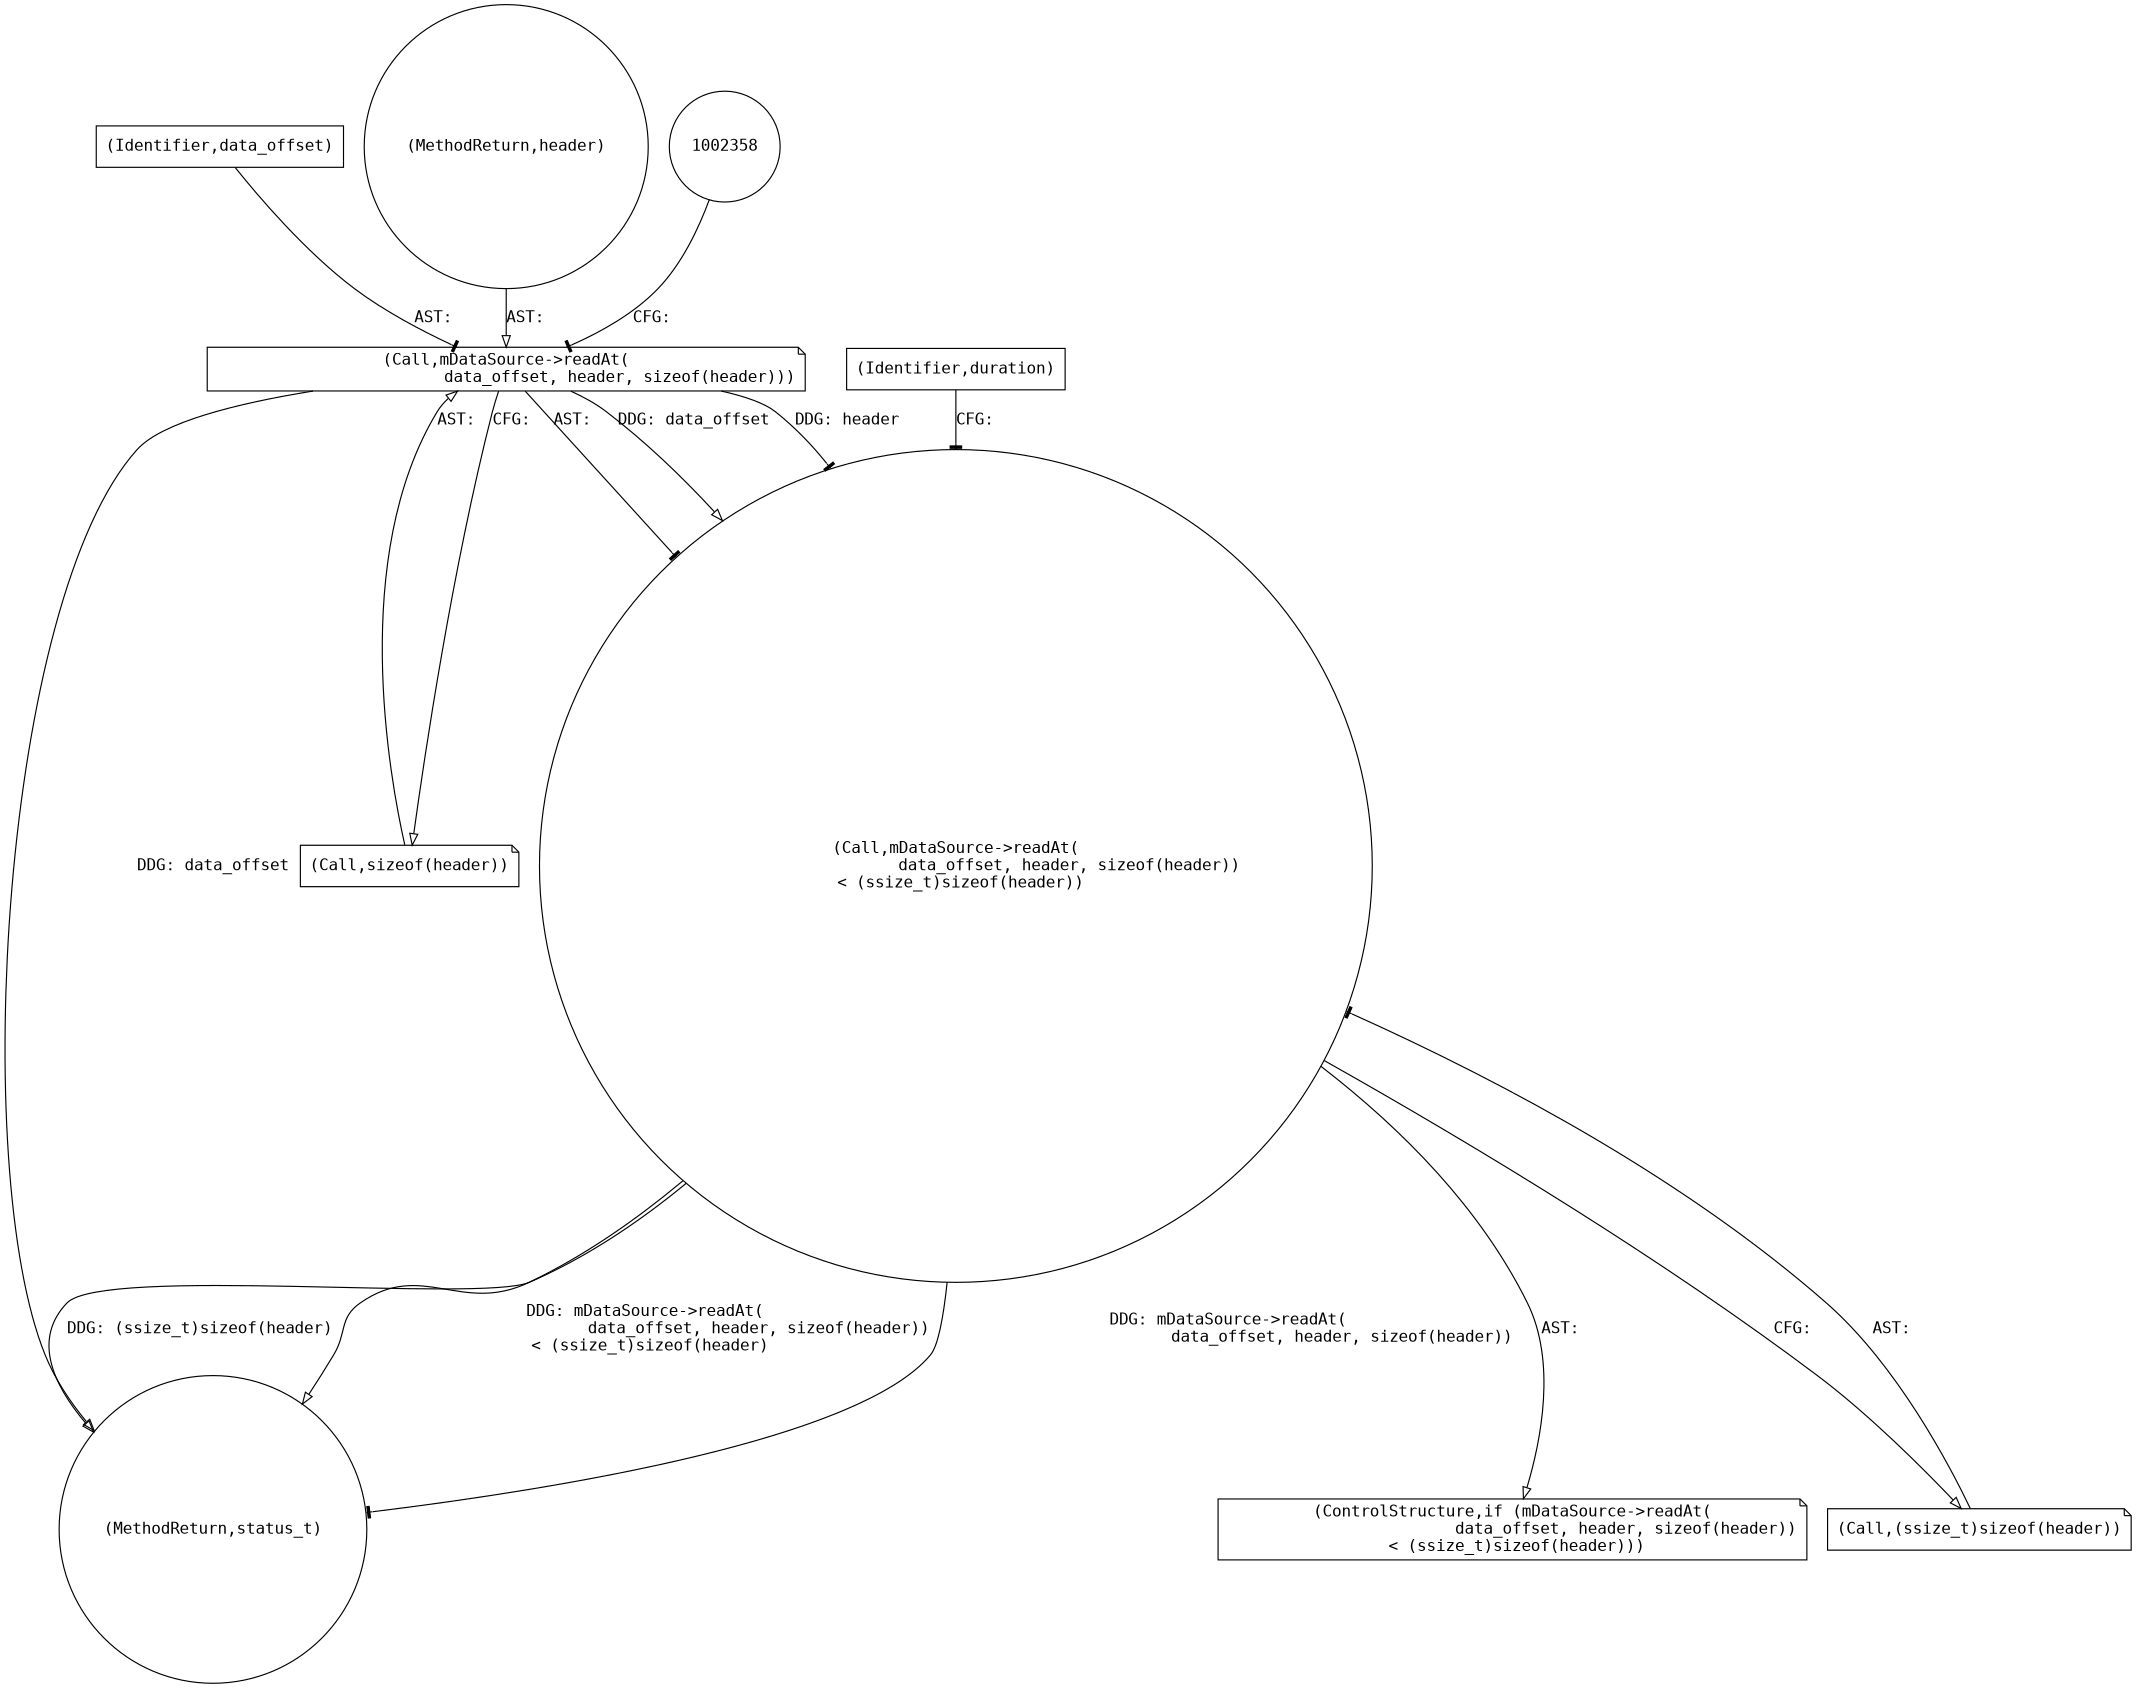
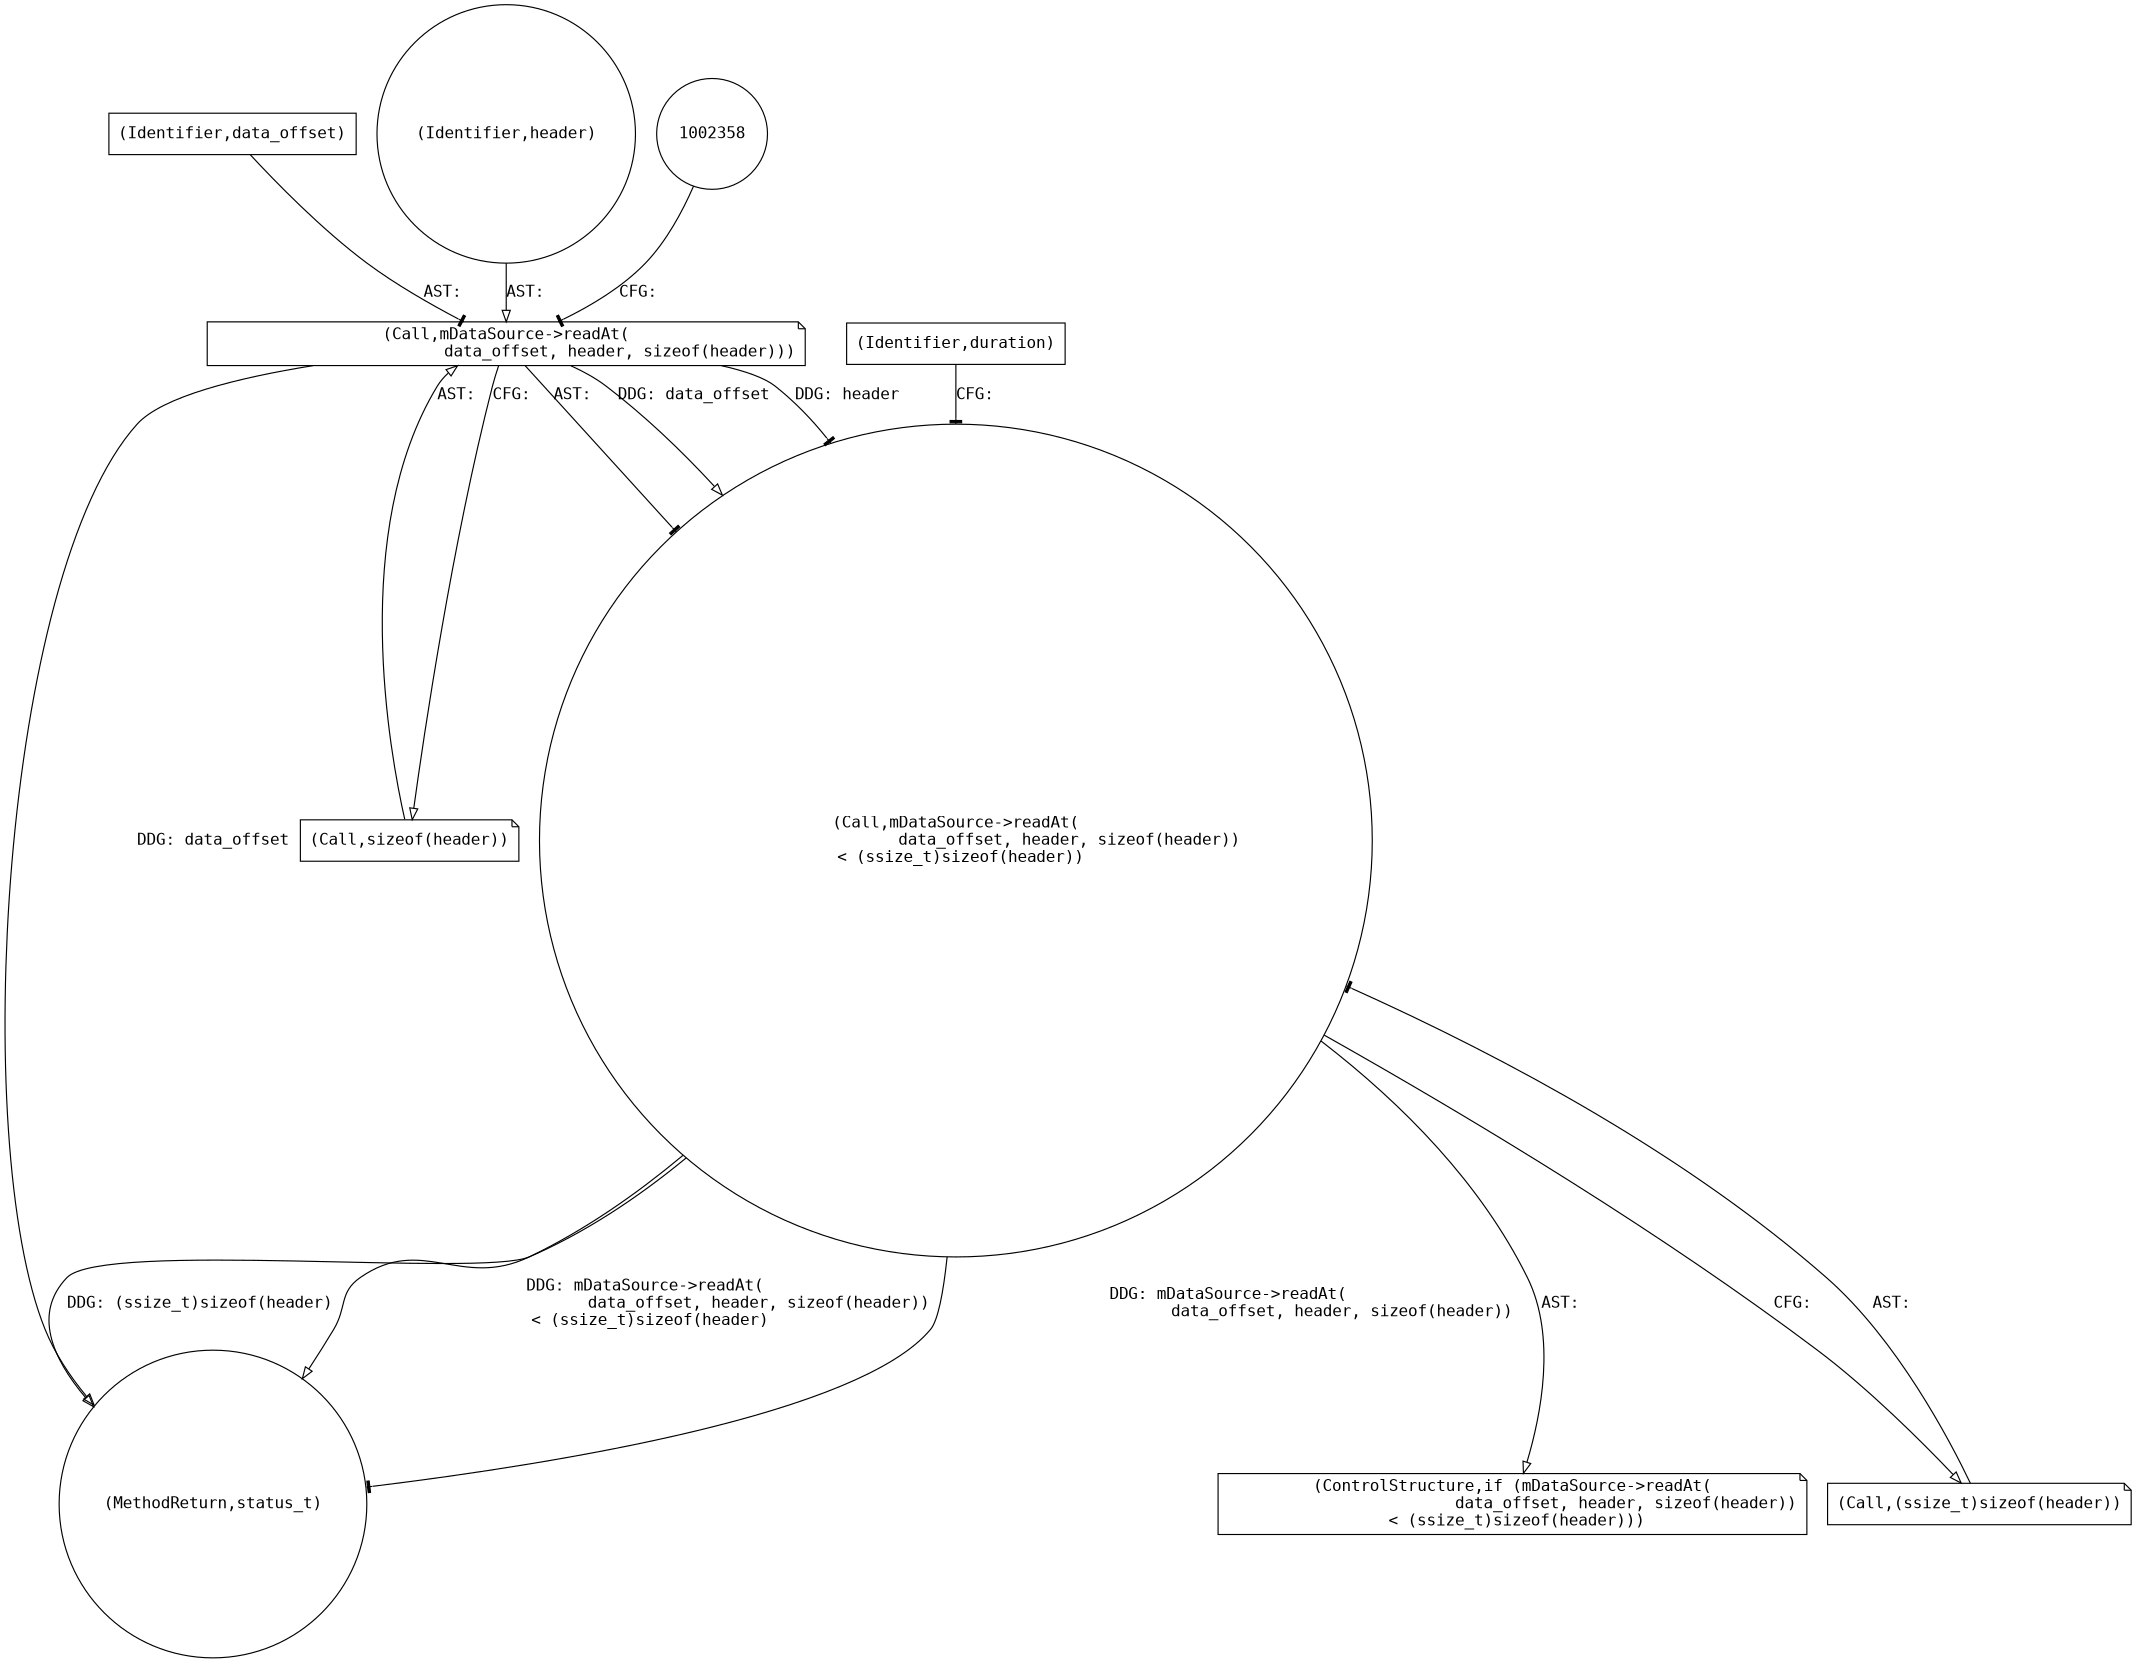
node "(MethodReturn,header)": label "(MethodReturn,header)" -> "(Identifier,header)"
